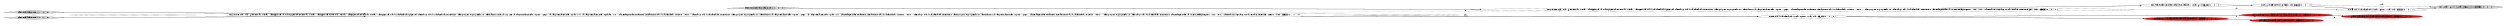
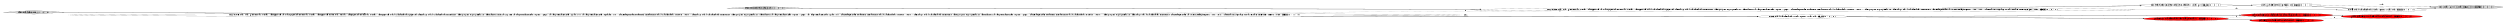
node "testTripleNestedGroupBy['0', '1', '0']": removed
